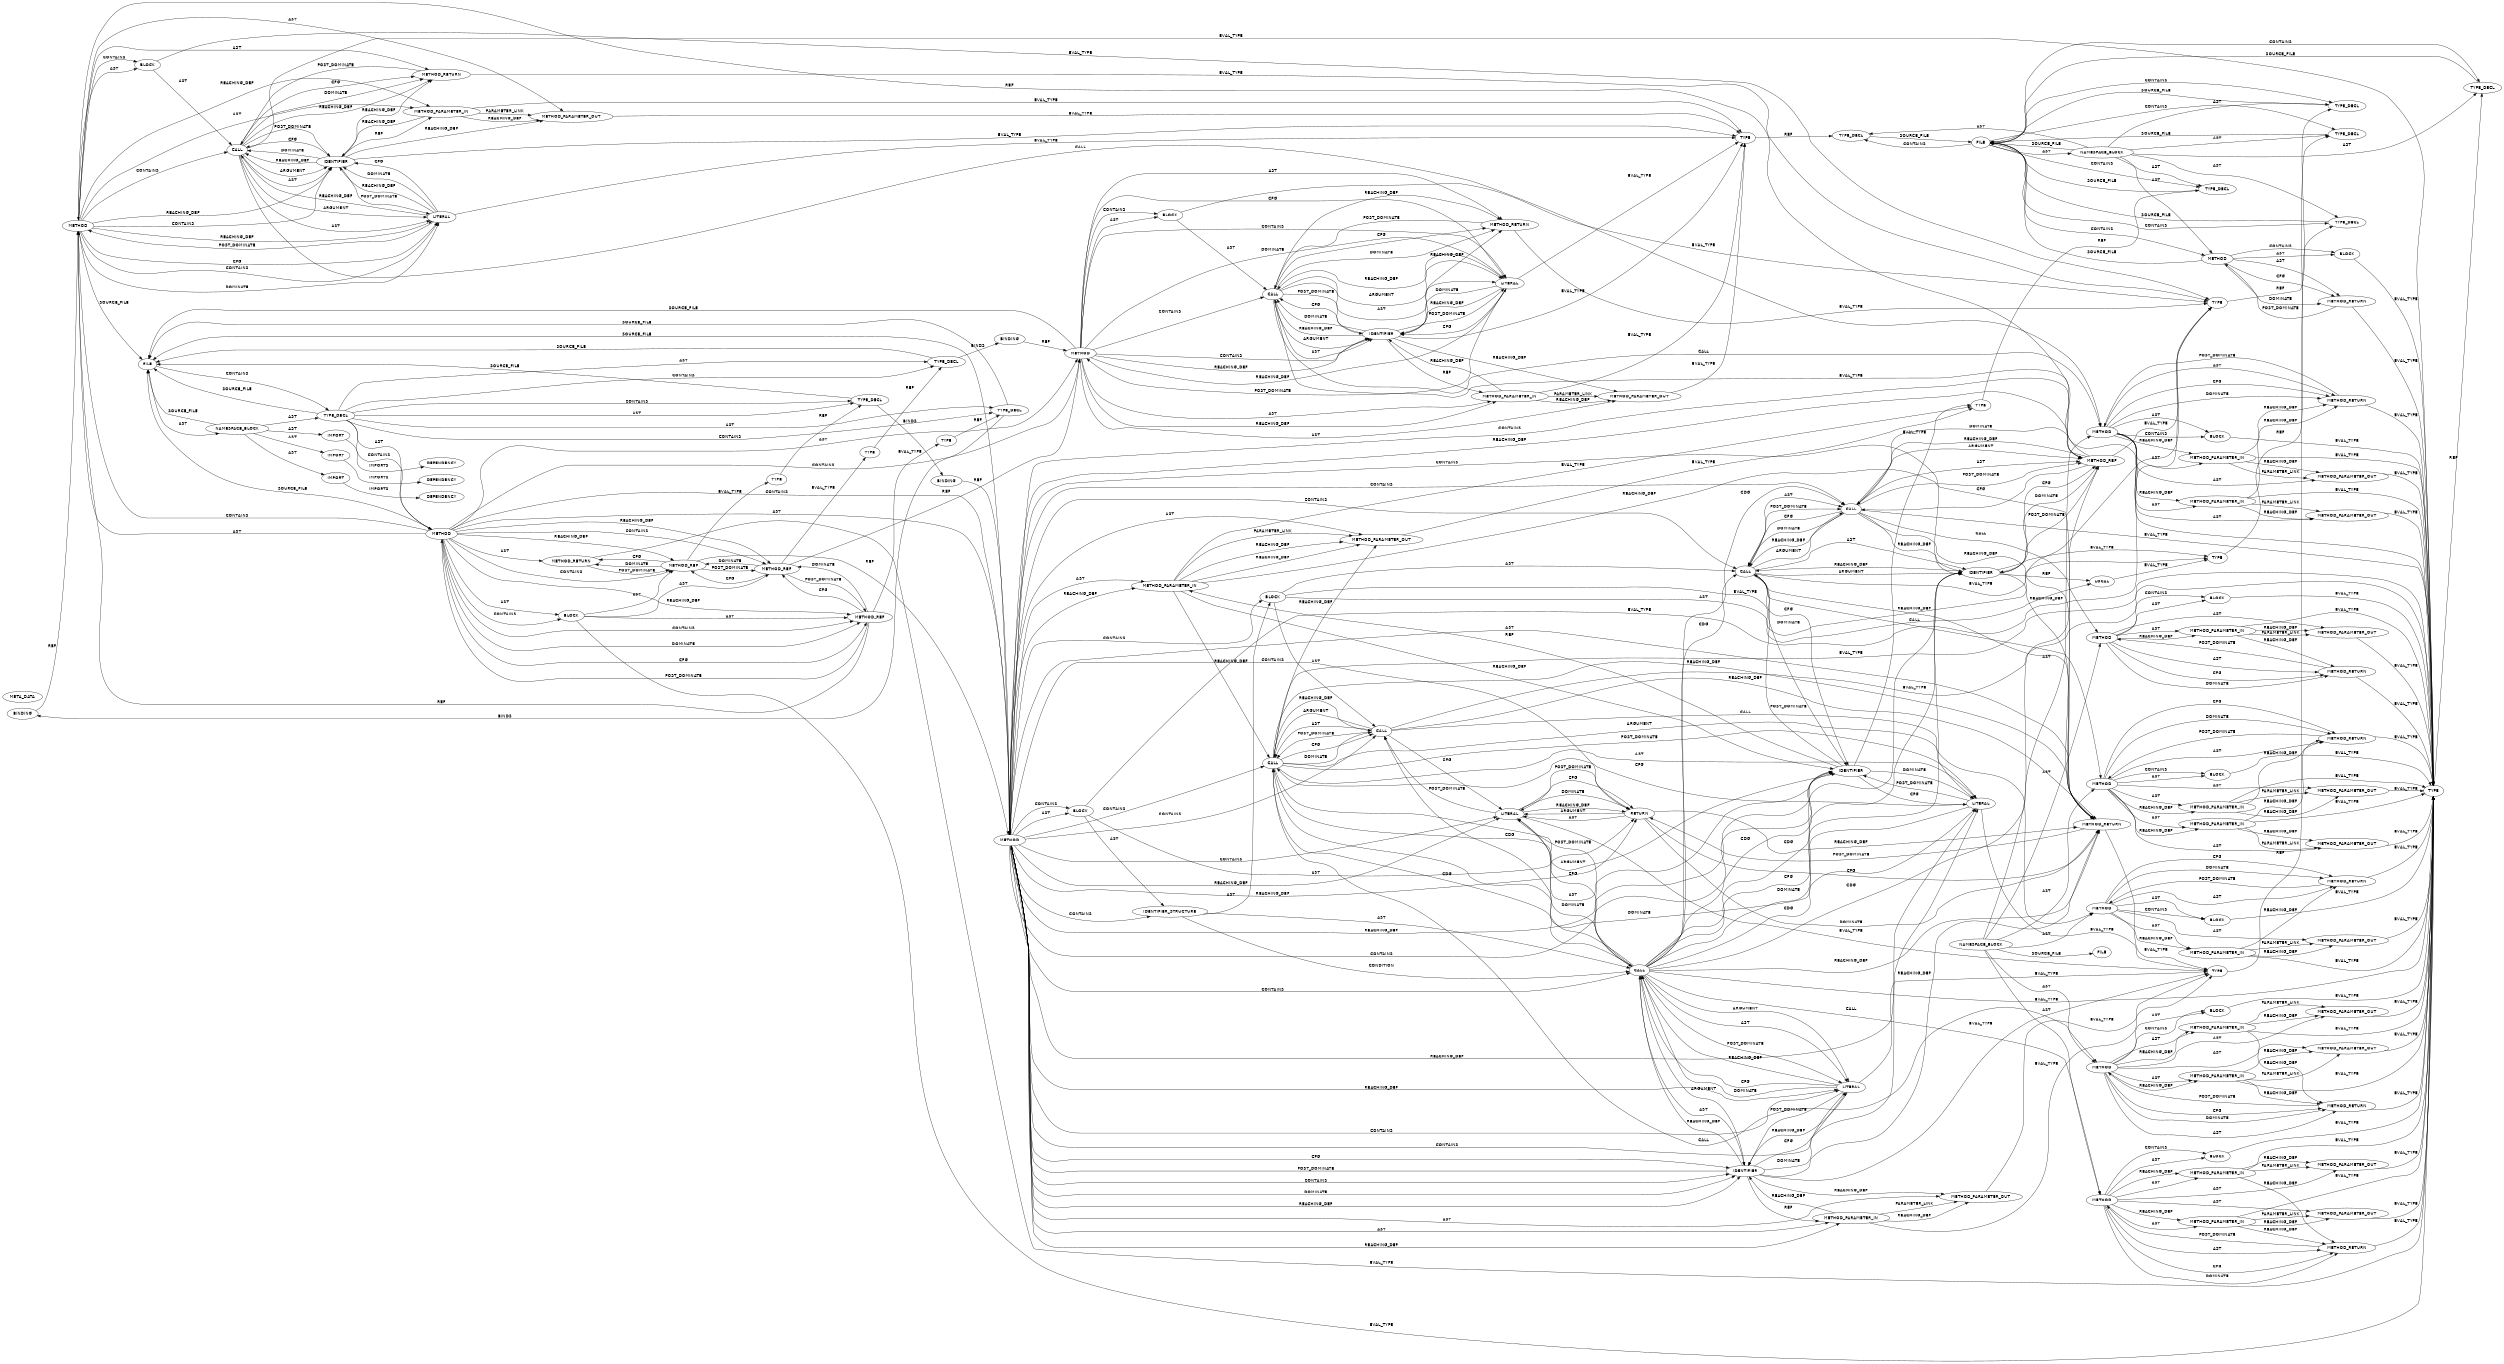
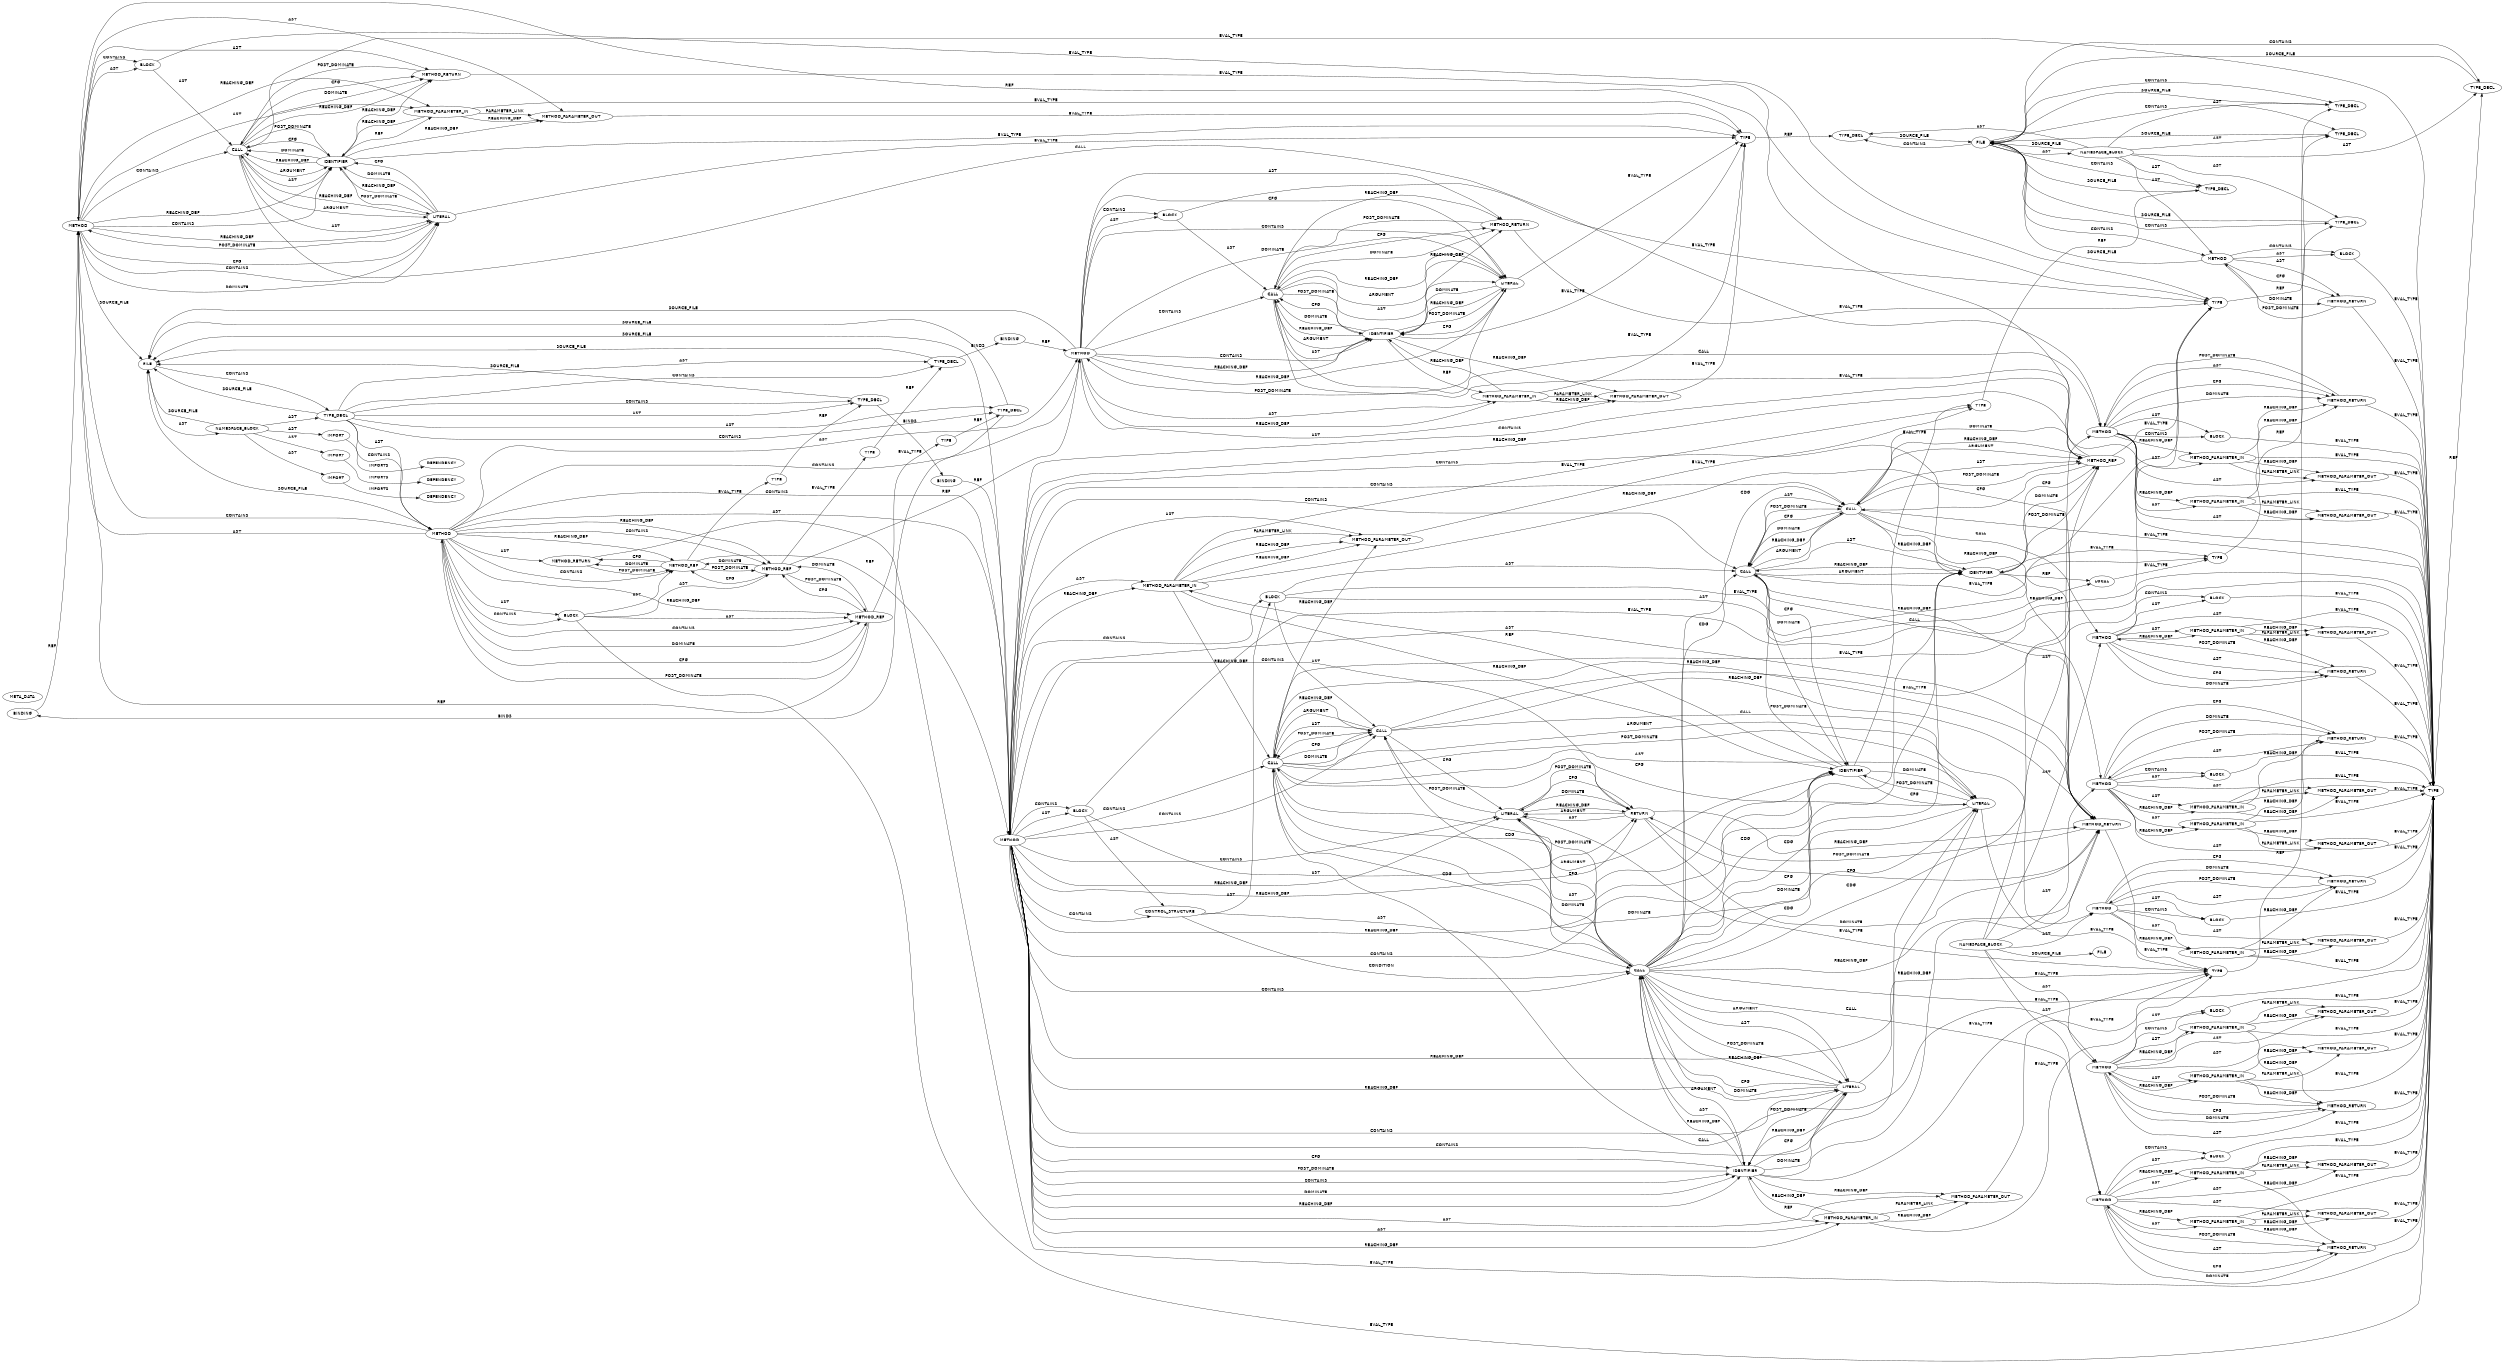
node "IDENTIFIER_STRUCTURE": label "IDENTIFIER_STRUCTURE" -> "CONTROL_STRUCTURE"
